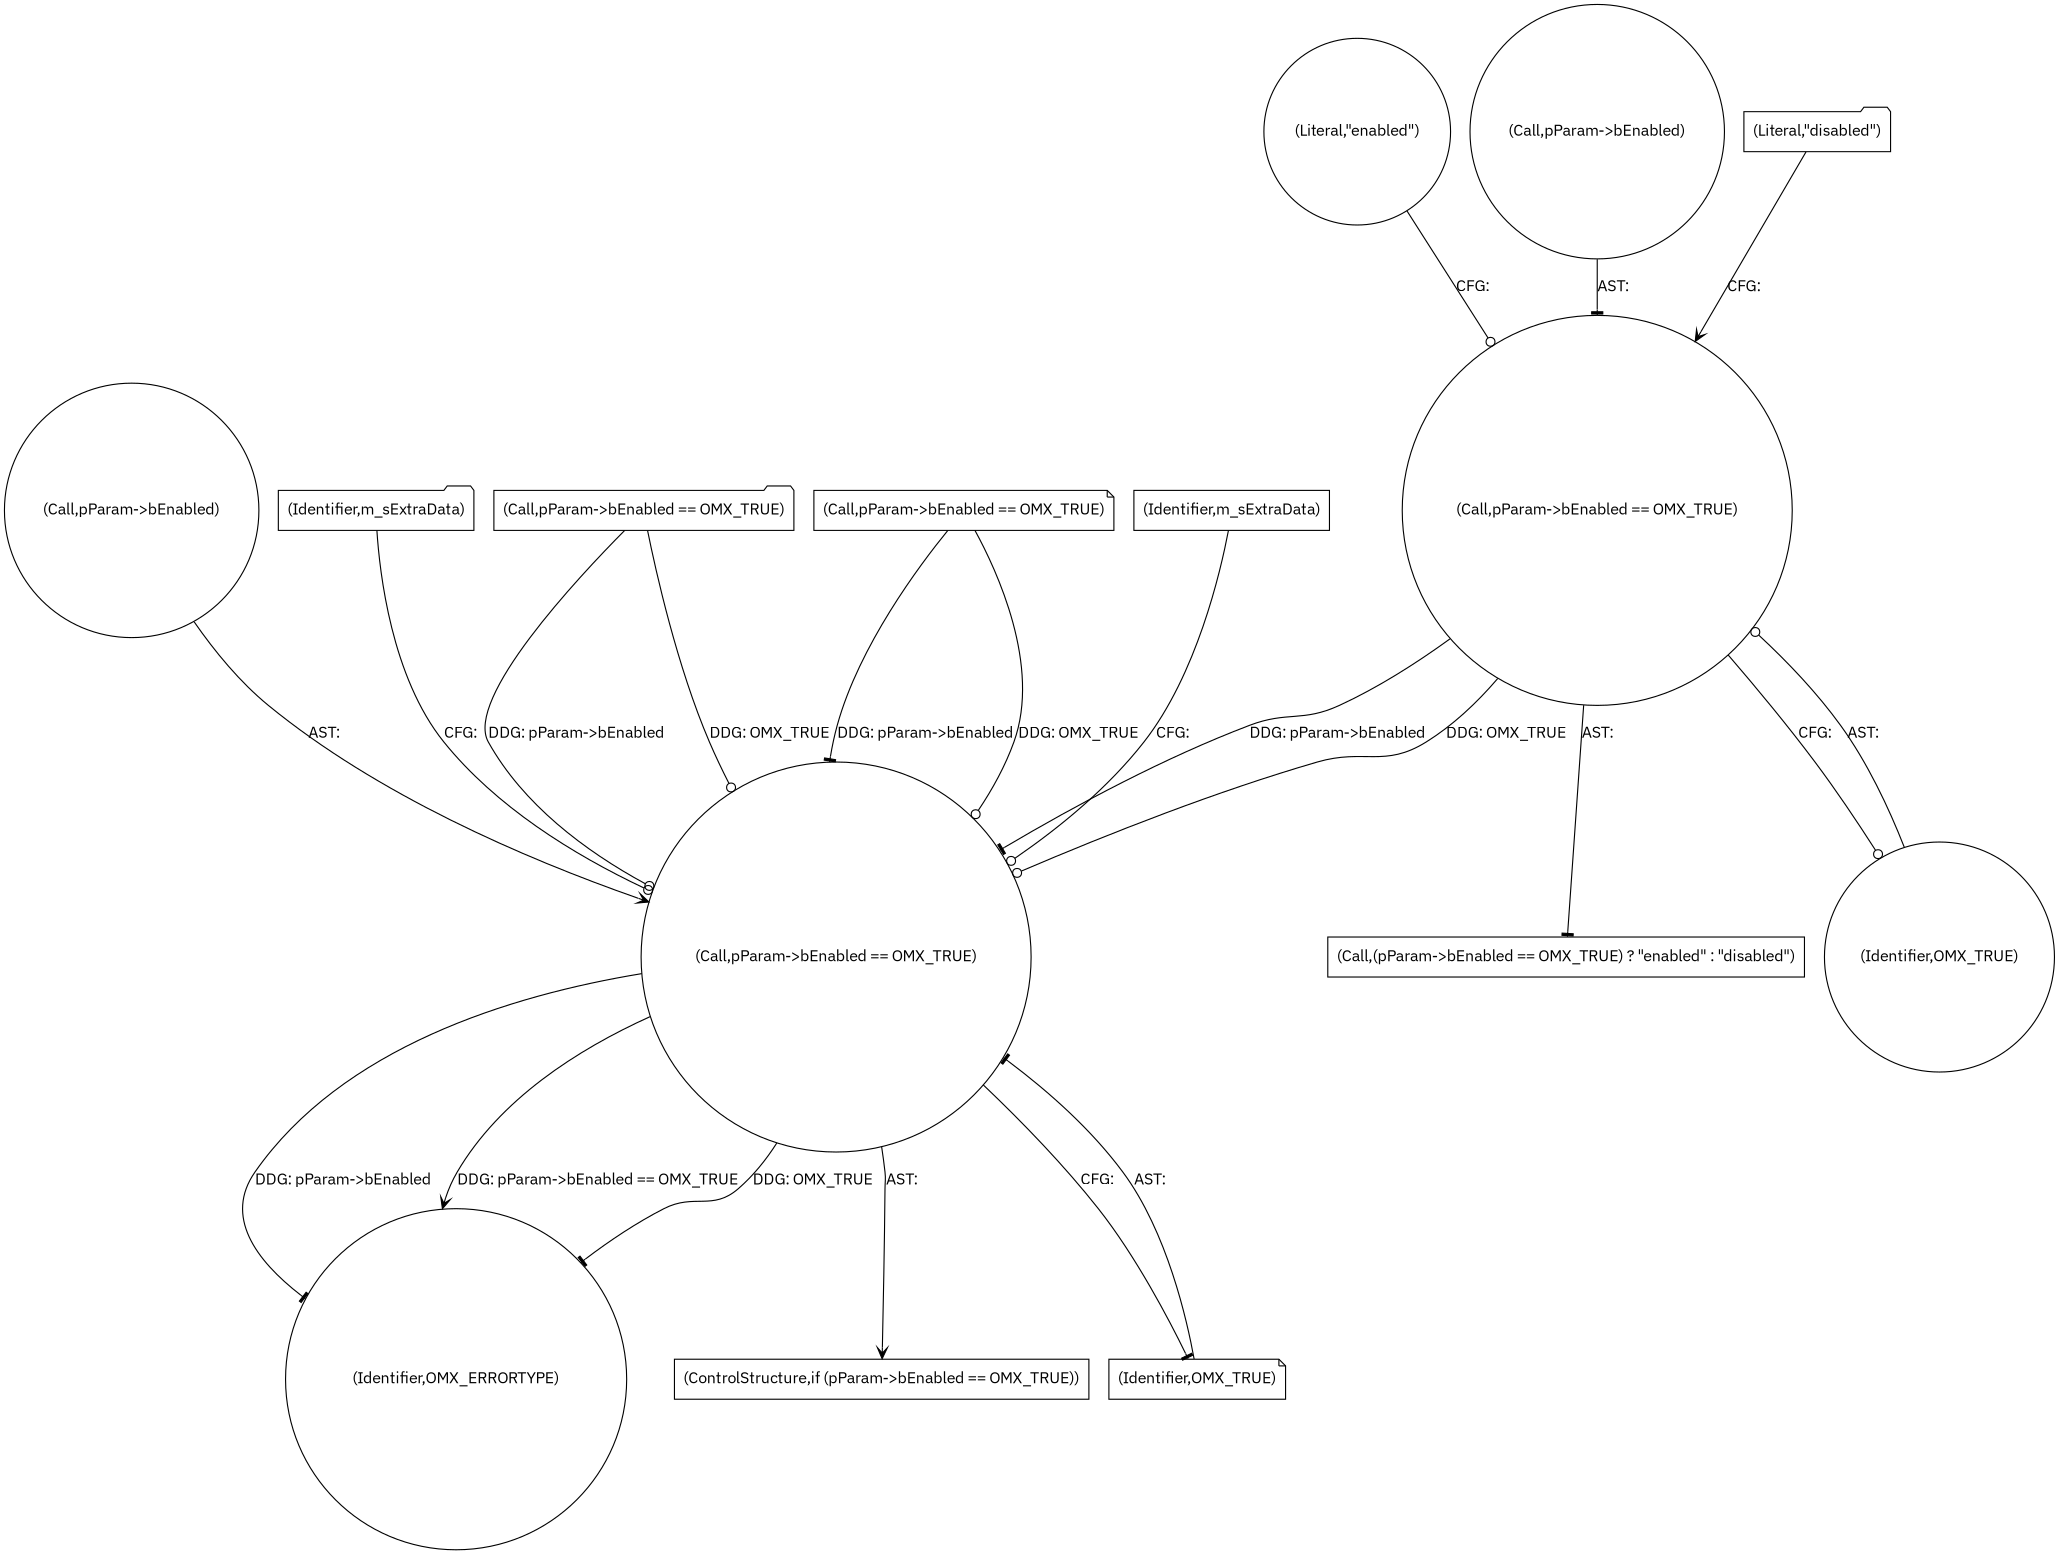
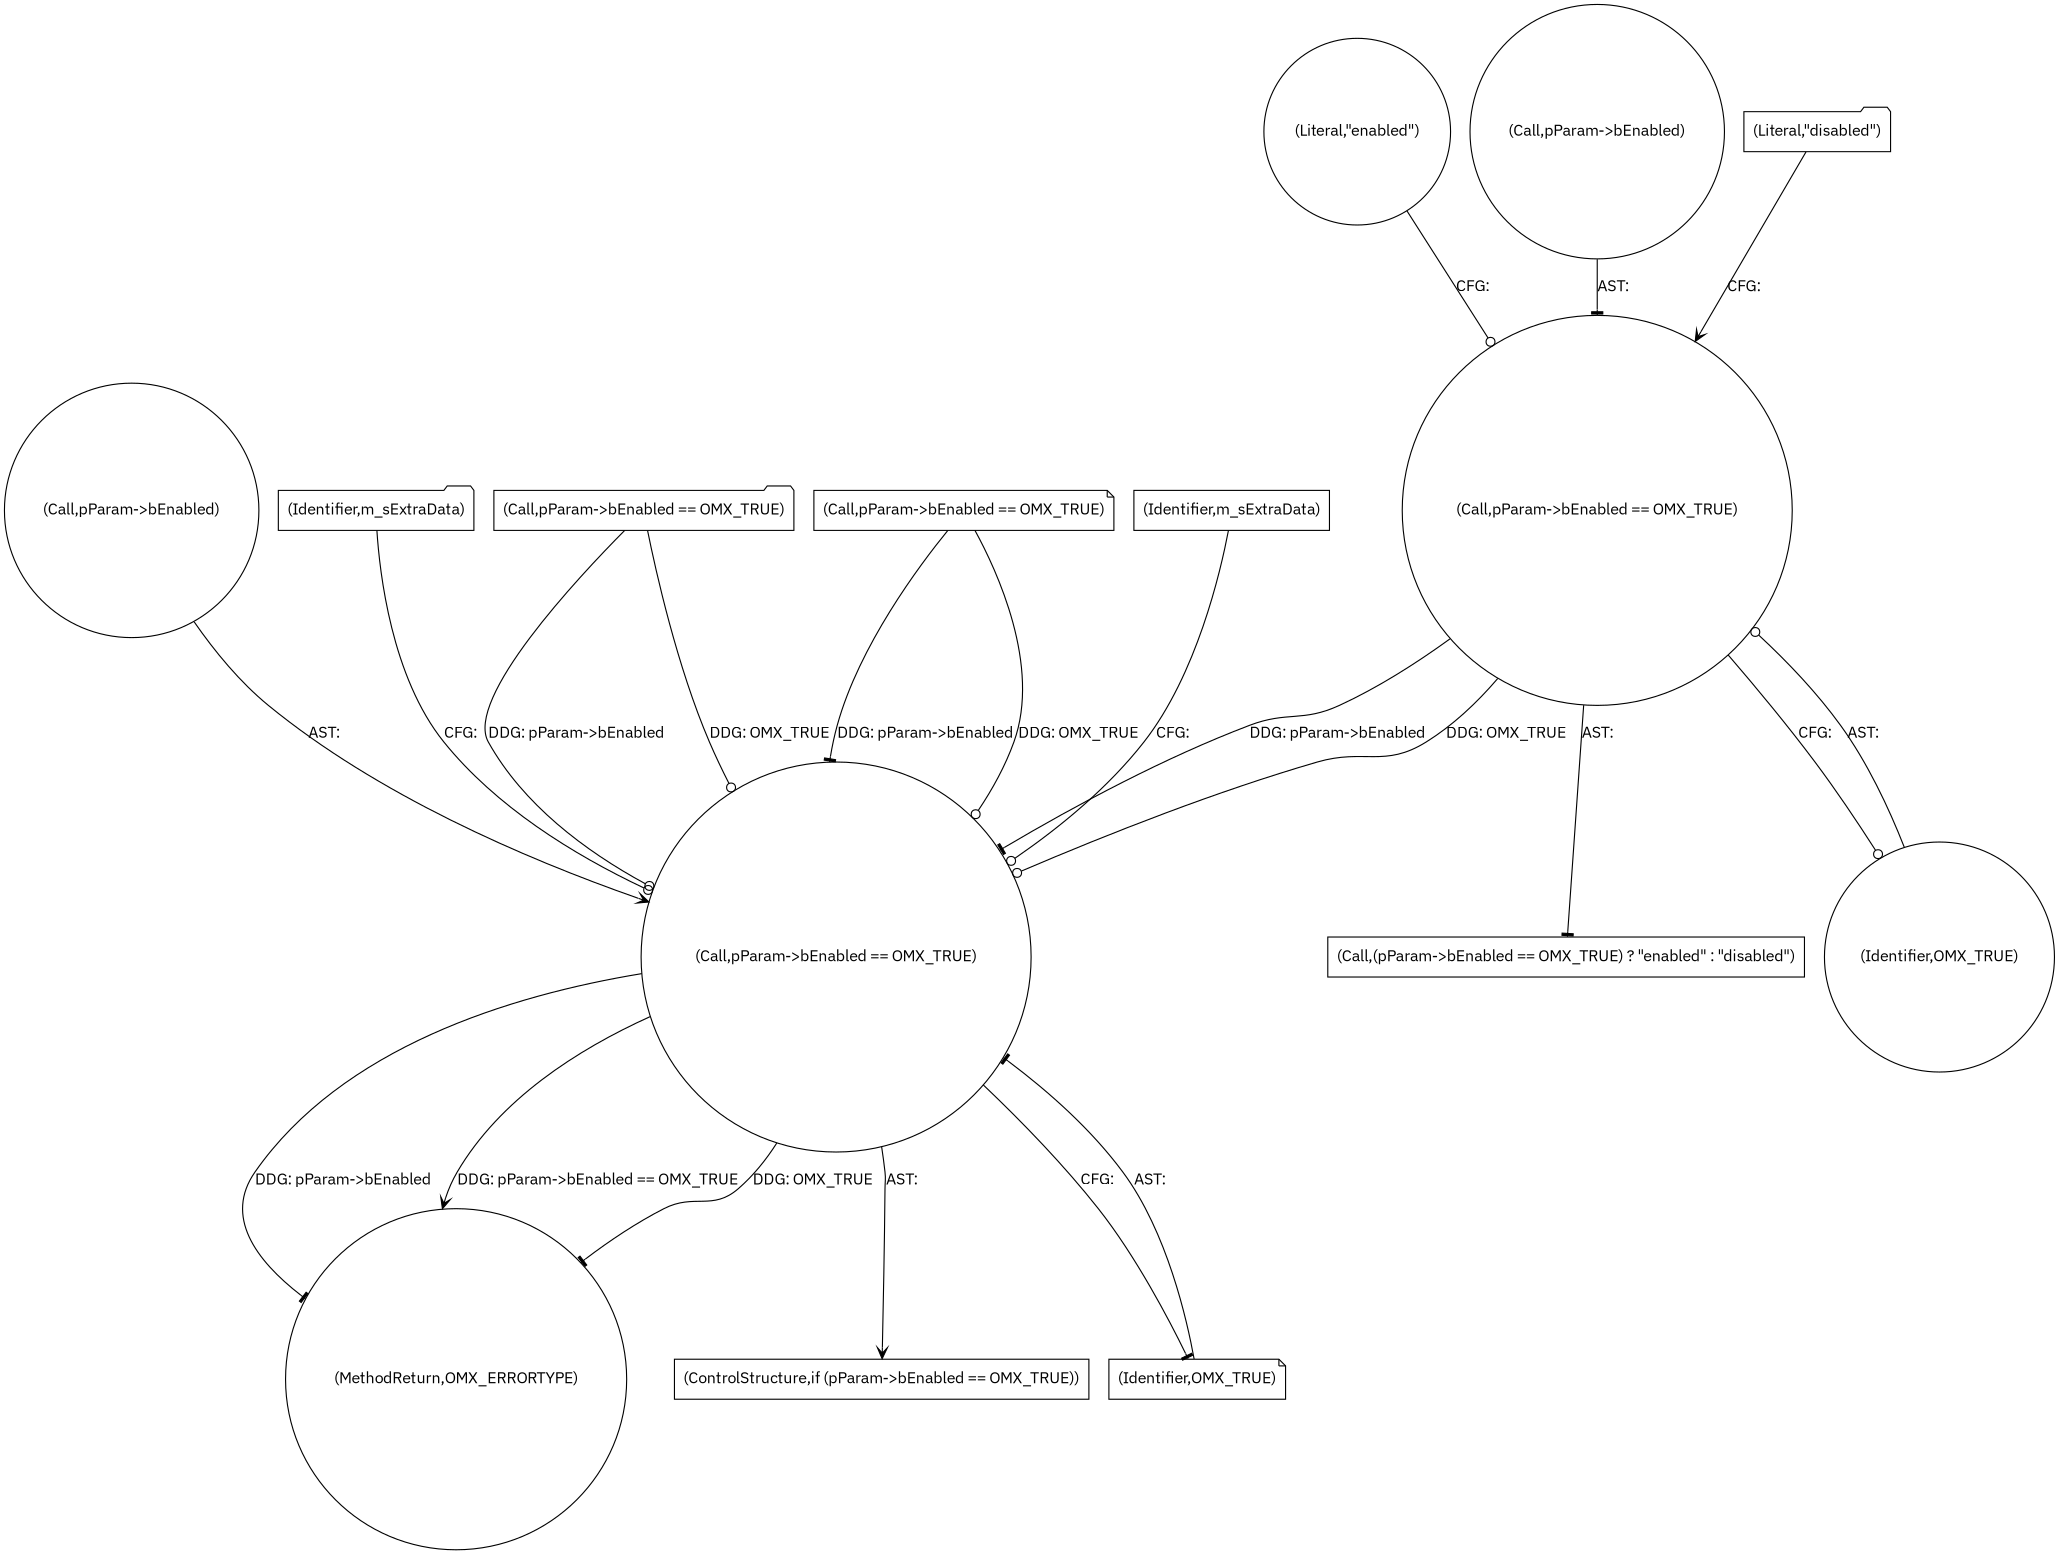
node "(Identifier,OMX_ERRORTYPE)": label "(Identifier,OMX_ERRORTYPE)" -> "(MethodReturn,OMX_ERRORTYPE)"
